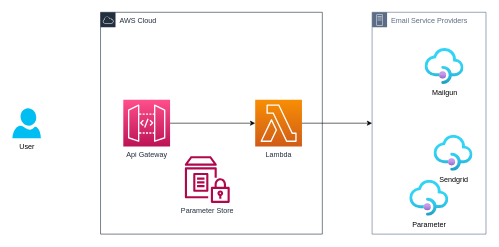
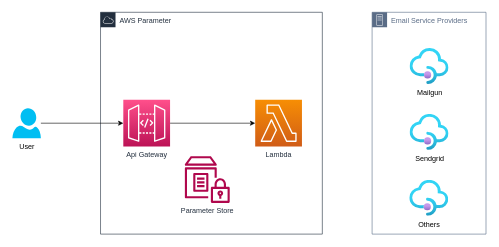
node "AWS Cloud": label "AWS Cloud" -> "AWS Parameter"
node "Mailgun": moved (445, 66) -> (430, 66)
edge "User" -> "Api Gateway": added
edge "Lambda" -> "Email Service Providers": removed
node "Sendgrid": moved (454, 153) -> (430, 132)
node "Parameter": label "Parameter" -> "Others"
